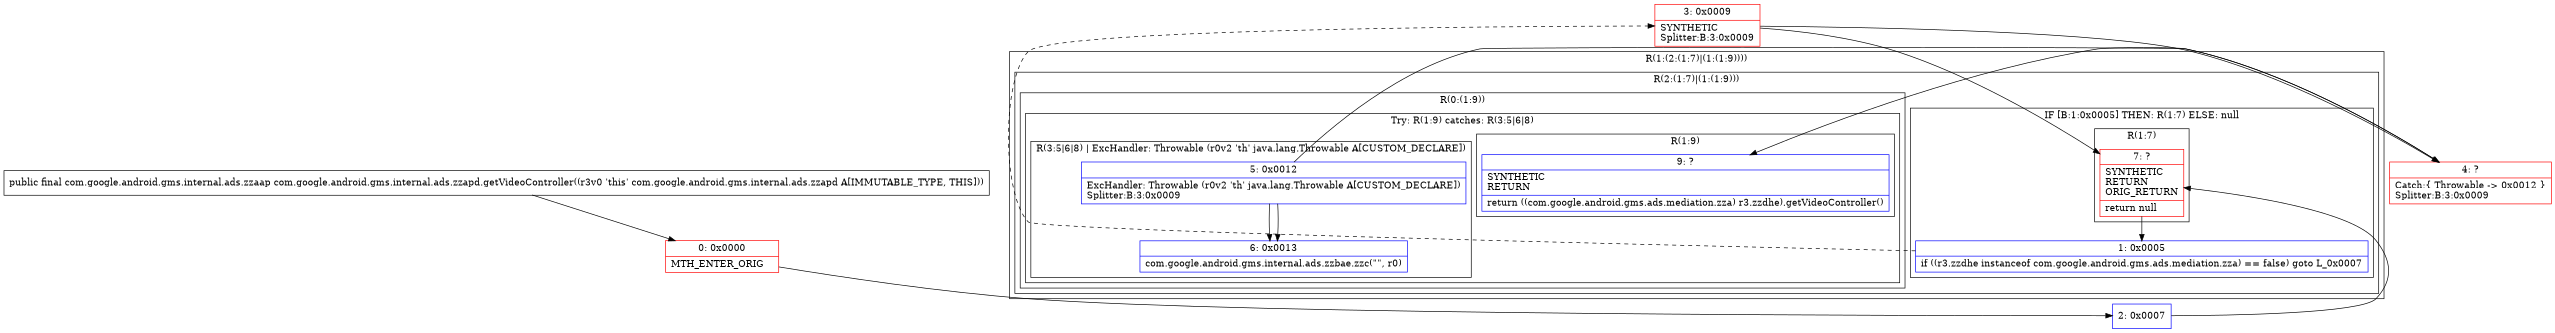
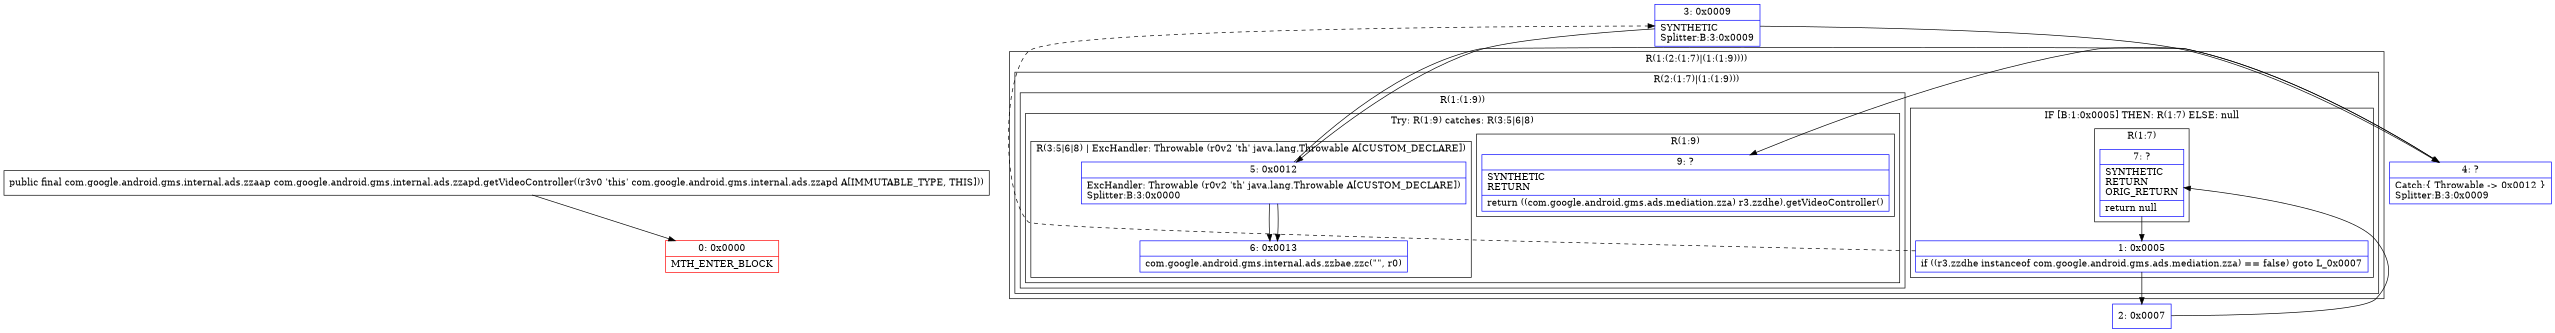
node "3: 0x0009": color red -> blue
edge "3: 0x0009" -> "7: ?": now "3: 0x0009" -> "5: 0x0012"
cluster "R(0:(1:9))": label "R(0:(1:9))" -> "R(1:(1:9))"
node "7: ?": color red -> blue
node "4: ?": color red -> blue
node "5: 0x0012": text "Splitter:B:3:0x0009" -> "Splitter:B:3:0x0000"
node "0: 0x0000": text "MTH_ENTER_ORIG" -> "MTH_ENTER_BLOCK"
edge "0: 0x0000" -> "2: 0x0007": now "1: 0x0005" -> "2: 0x0007"
